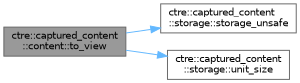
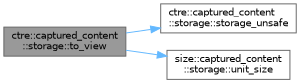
node "ctre::captured_content ::content::to_view": label "ctre::captured_content ::content::to_view" -> "ctre::captured_content ::storage::to_view"
node "ctre::captured_content ::storage::unit_size": label "ctre::captured_content ::storage::unit_size" -> "size::captured_content ::storage::unit_size"
